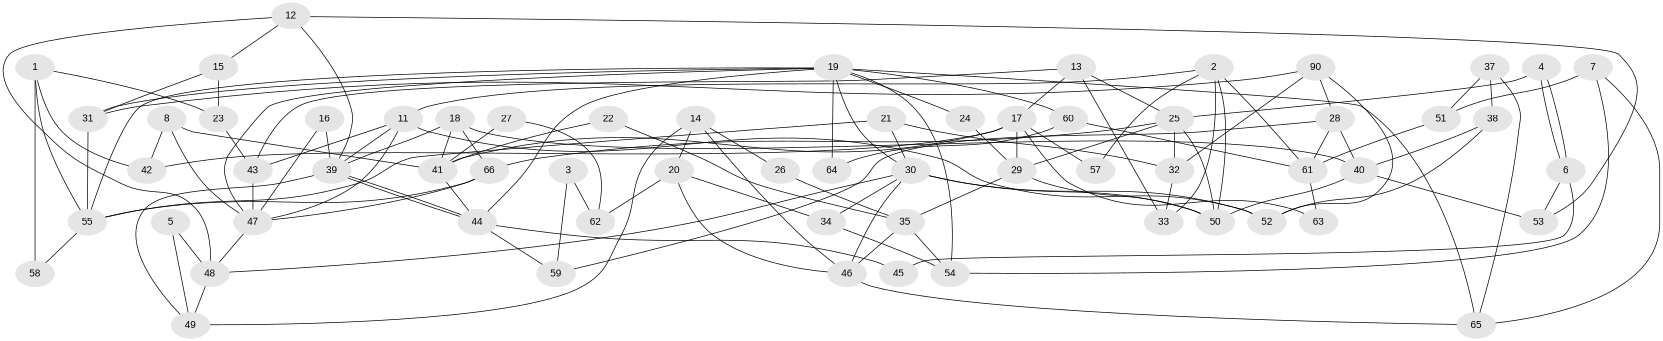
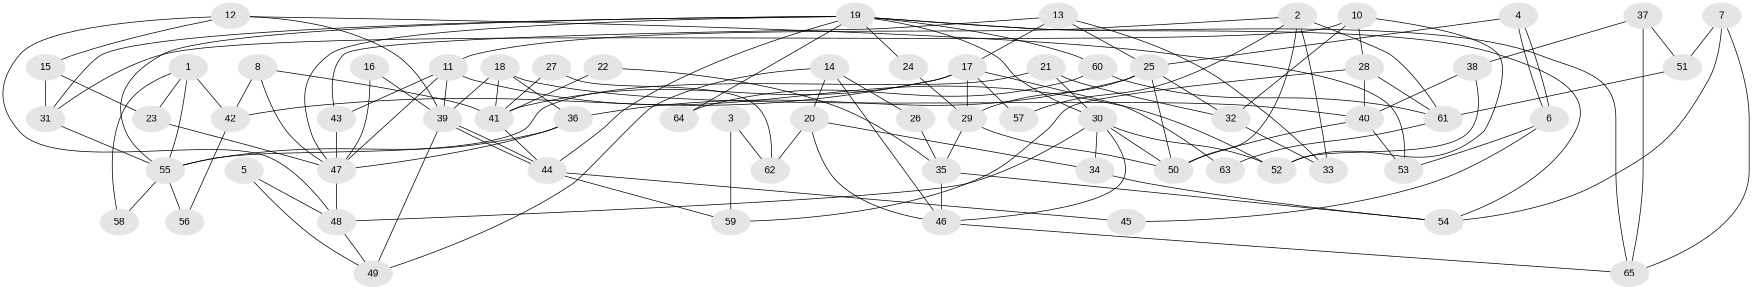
node "90": label "90" -> "10"
edge "23" -- "43": now "23" -- "47"
node "66": label "66" -> "36"
node "56": added
